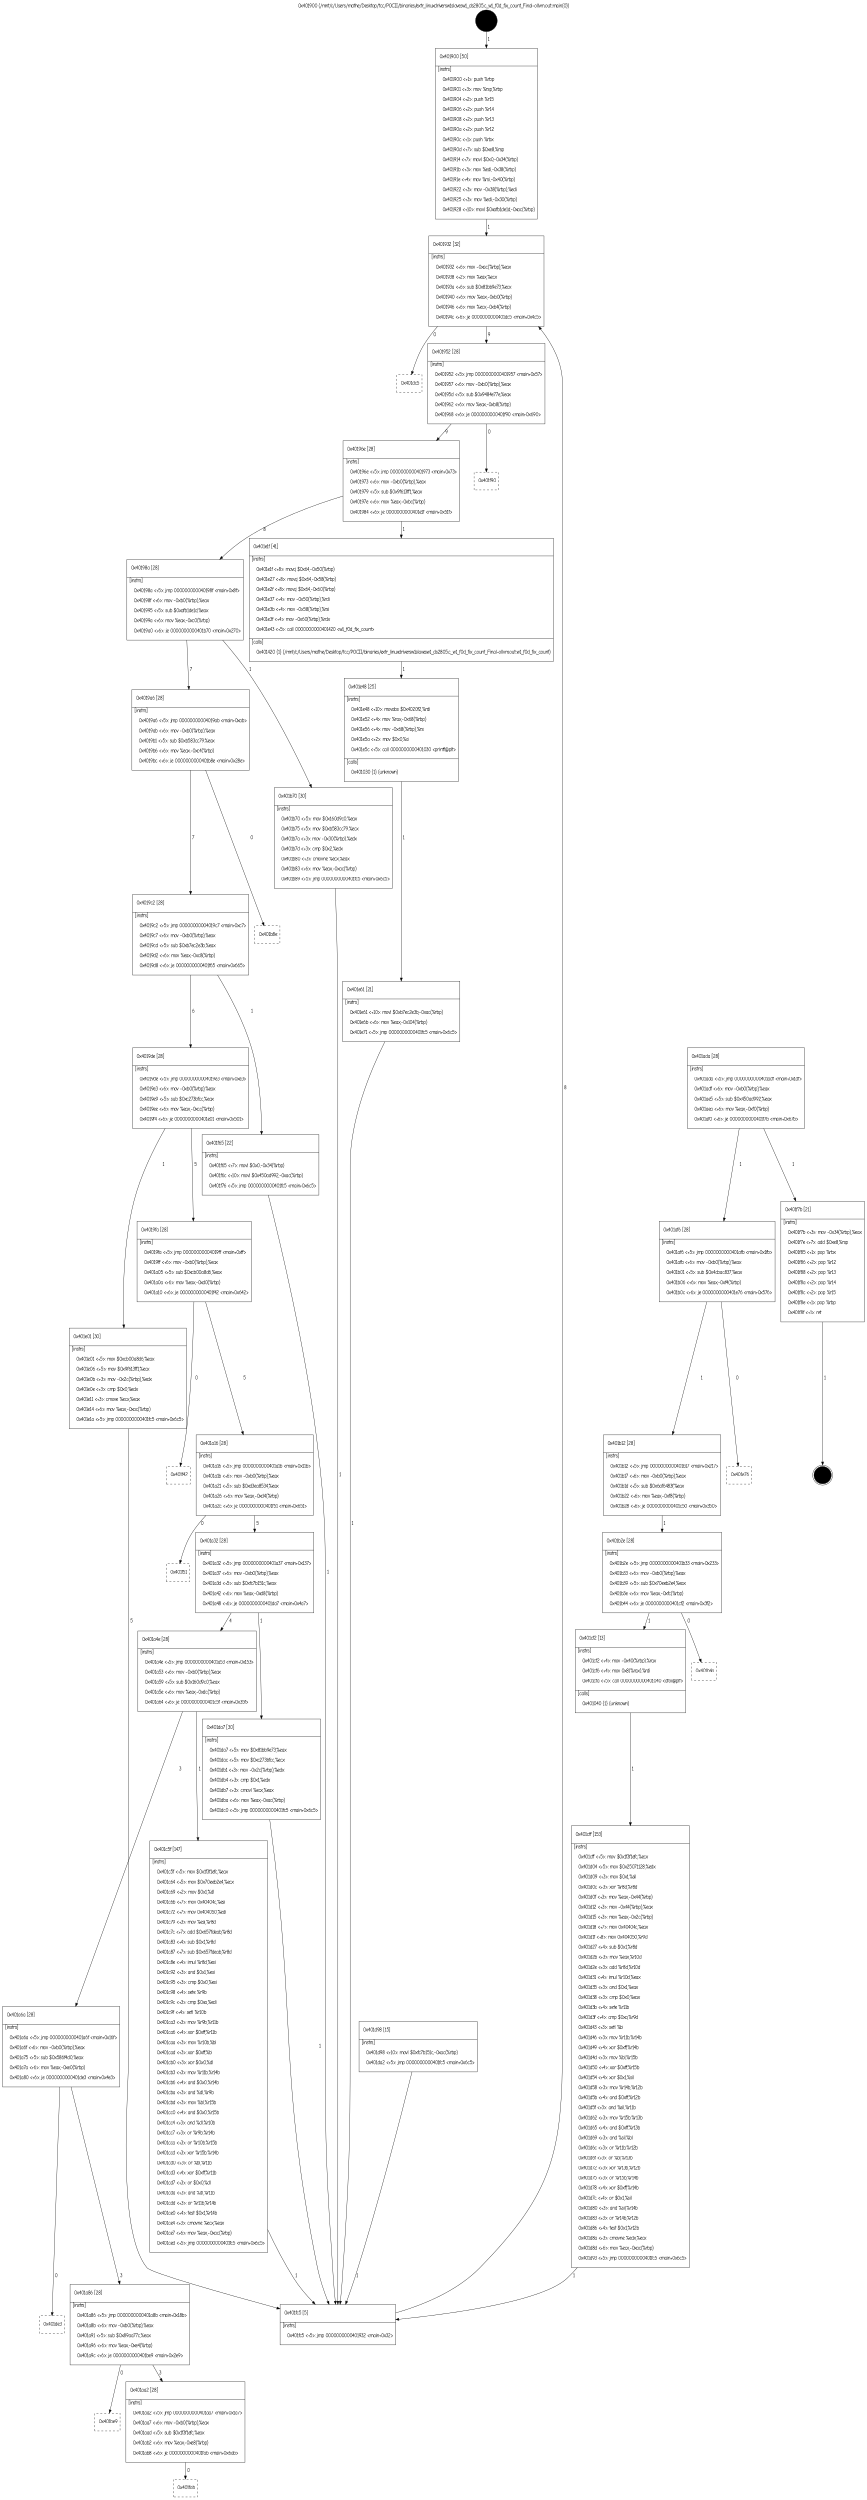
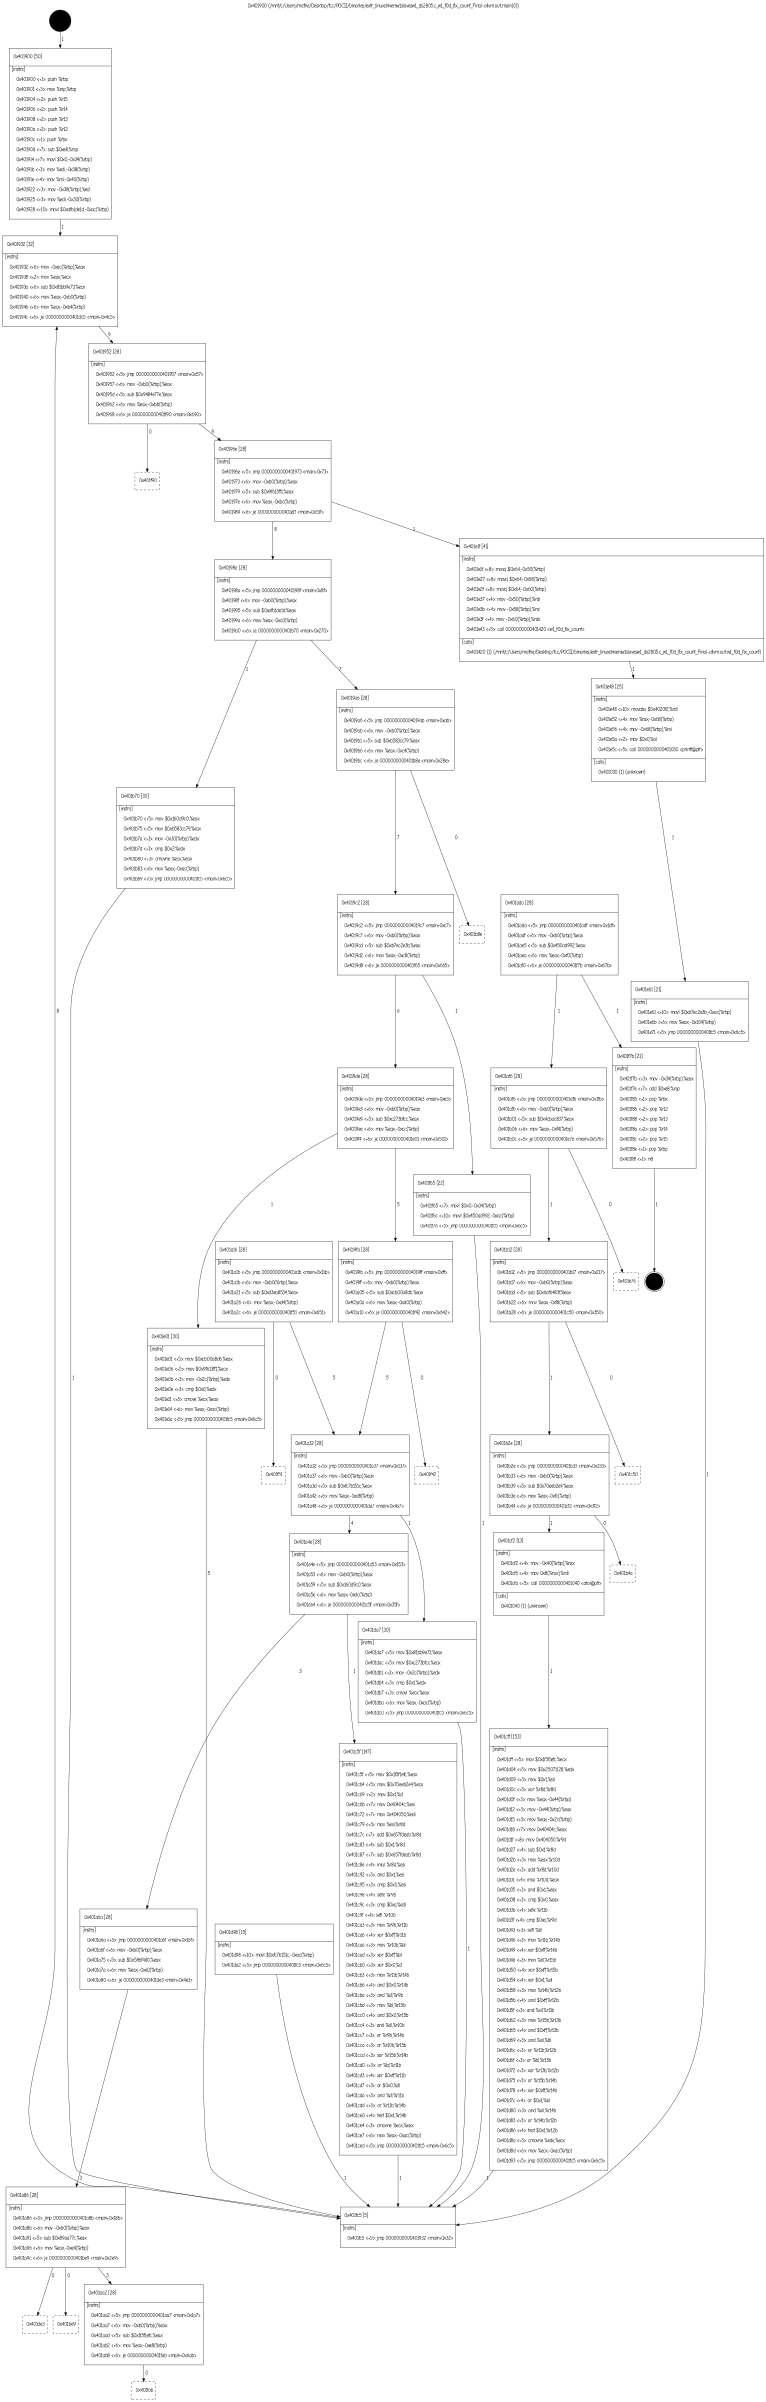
node "0x401dc5": removed
edge "0x4019fa [28]" -> "0x401a16 [28]": now "0x4019fa [28]" -> "0x401a32 [28]"
node "0x401c50": added
edge "0x401a6a [28]" -> "0x401de3": now "0x401a86 [28]" -> "0x401de3"
